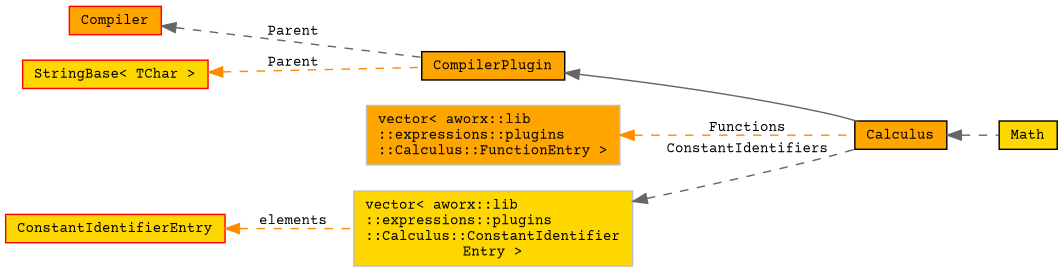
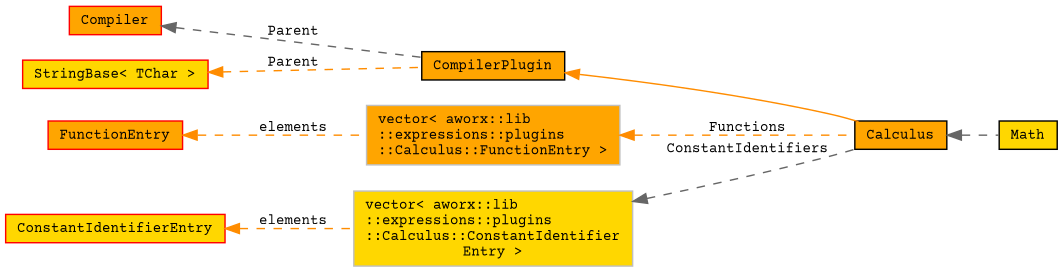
edge "Calculus" -> "CompilerPlugin": color gray40 -> darkorange
node "FunctionEntry": added
